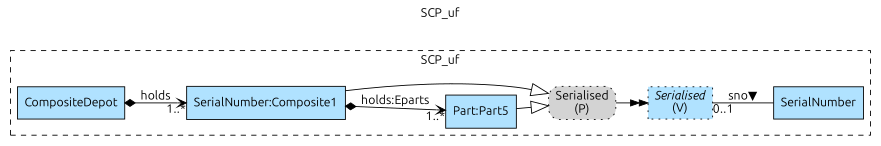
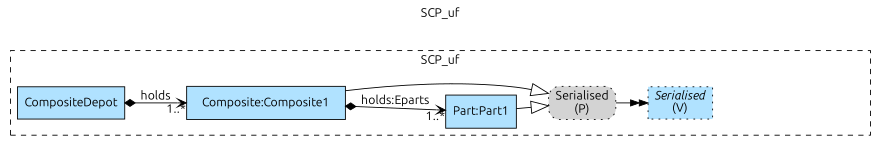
node "SerialNumber:Composite1": label "SerialNumber:Composite1" -> "Composite:Composite1"
node "SerialNumber": removed
node "Part:Part5": label "Part:Part5" -> "Part:Part1"
